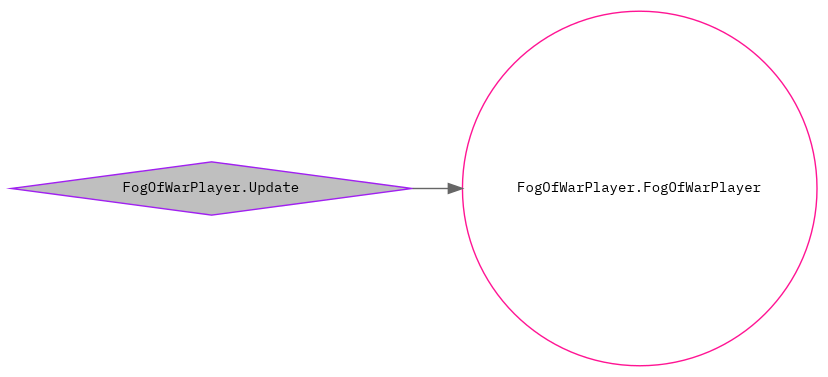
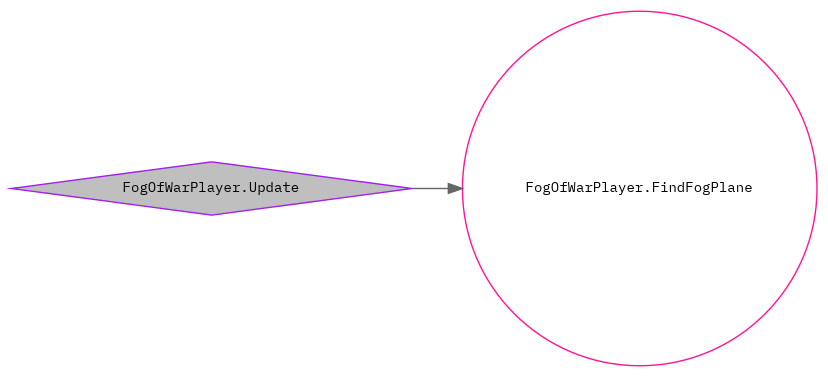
node "FogOfWarPlayer.FogOfWarPlayer": label "FogOfWarPlayer.FogOfWarPlayer" -> "FogOfWarPlayer.FindFogPlane"
